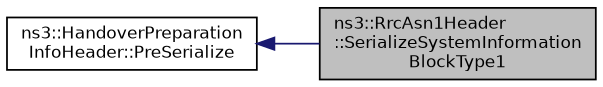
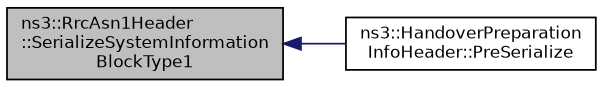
edge "ns3::RrcAsn1Header ::SerializeSystemInformation BlockType1" -> "ns3::HandoverPreparation InfoHeader::PreSerialize": reversed
